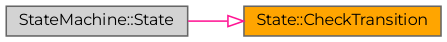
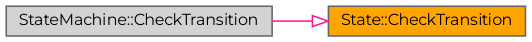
node "StateMachine::State": label "StateMachine::State" -> "StateMachine::CheckTransition"
